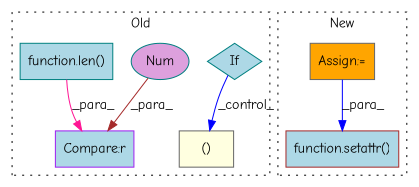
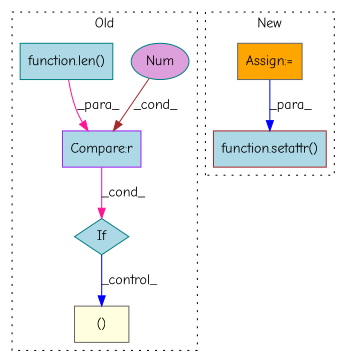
edge "Num" -> "Compare:r": label "_para_" -> "_cond_"
edge "Compare:r" -> "If": added, label "_cond_"
